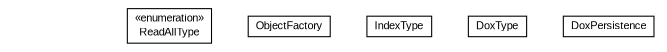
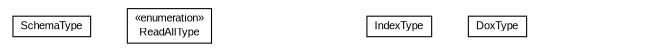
node "SchemaType": added
node "ObjectFactory": removed
node "DoxPersistence": removed
